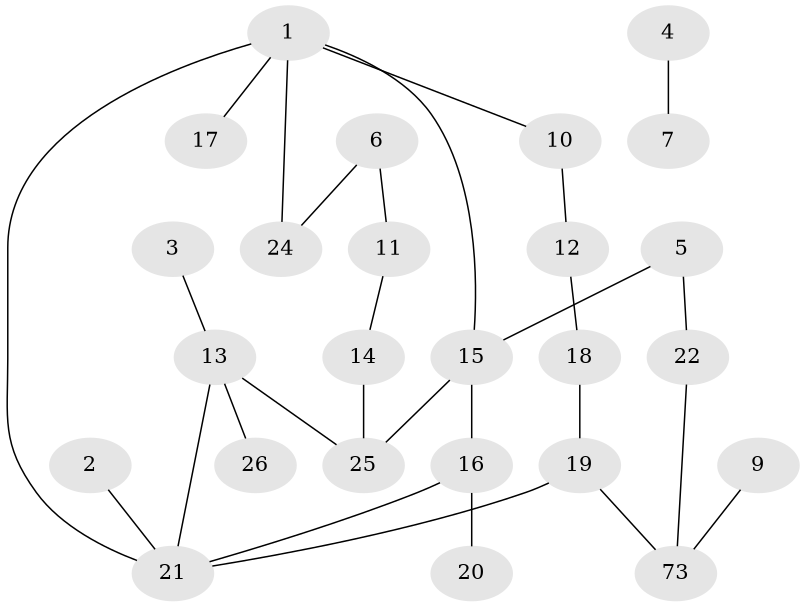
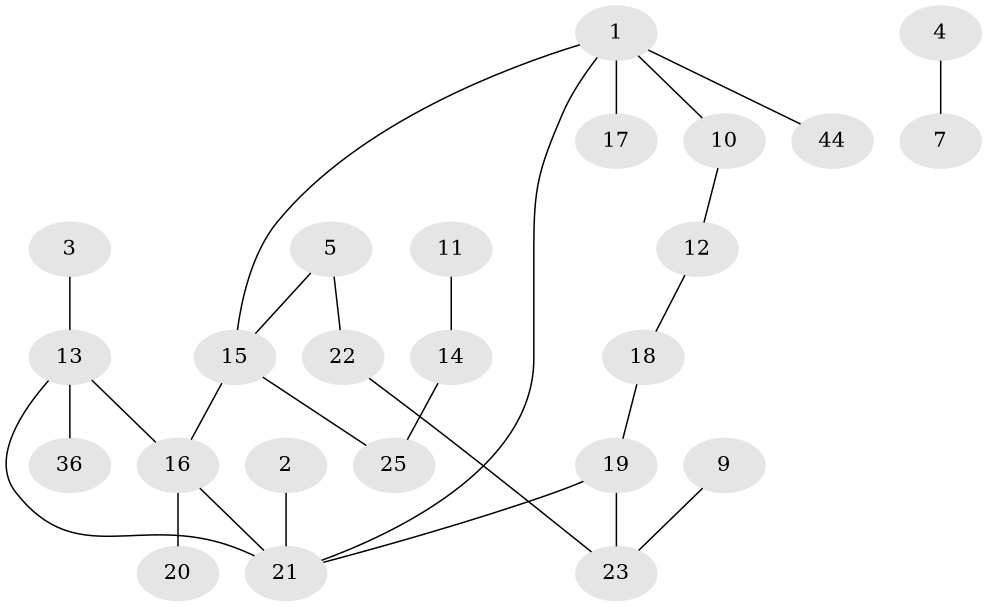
node "6": removed
node "24": label "24" -> "44"
edge "13" -- "25": now "13" -- "16"
node "26": label "26" -> "36"
node "73": label "73" -> "23"
